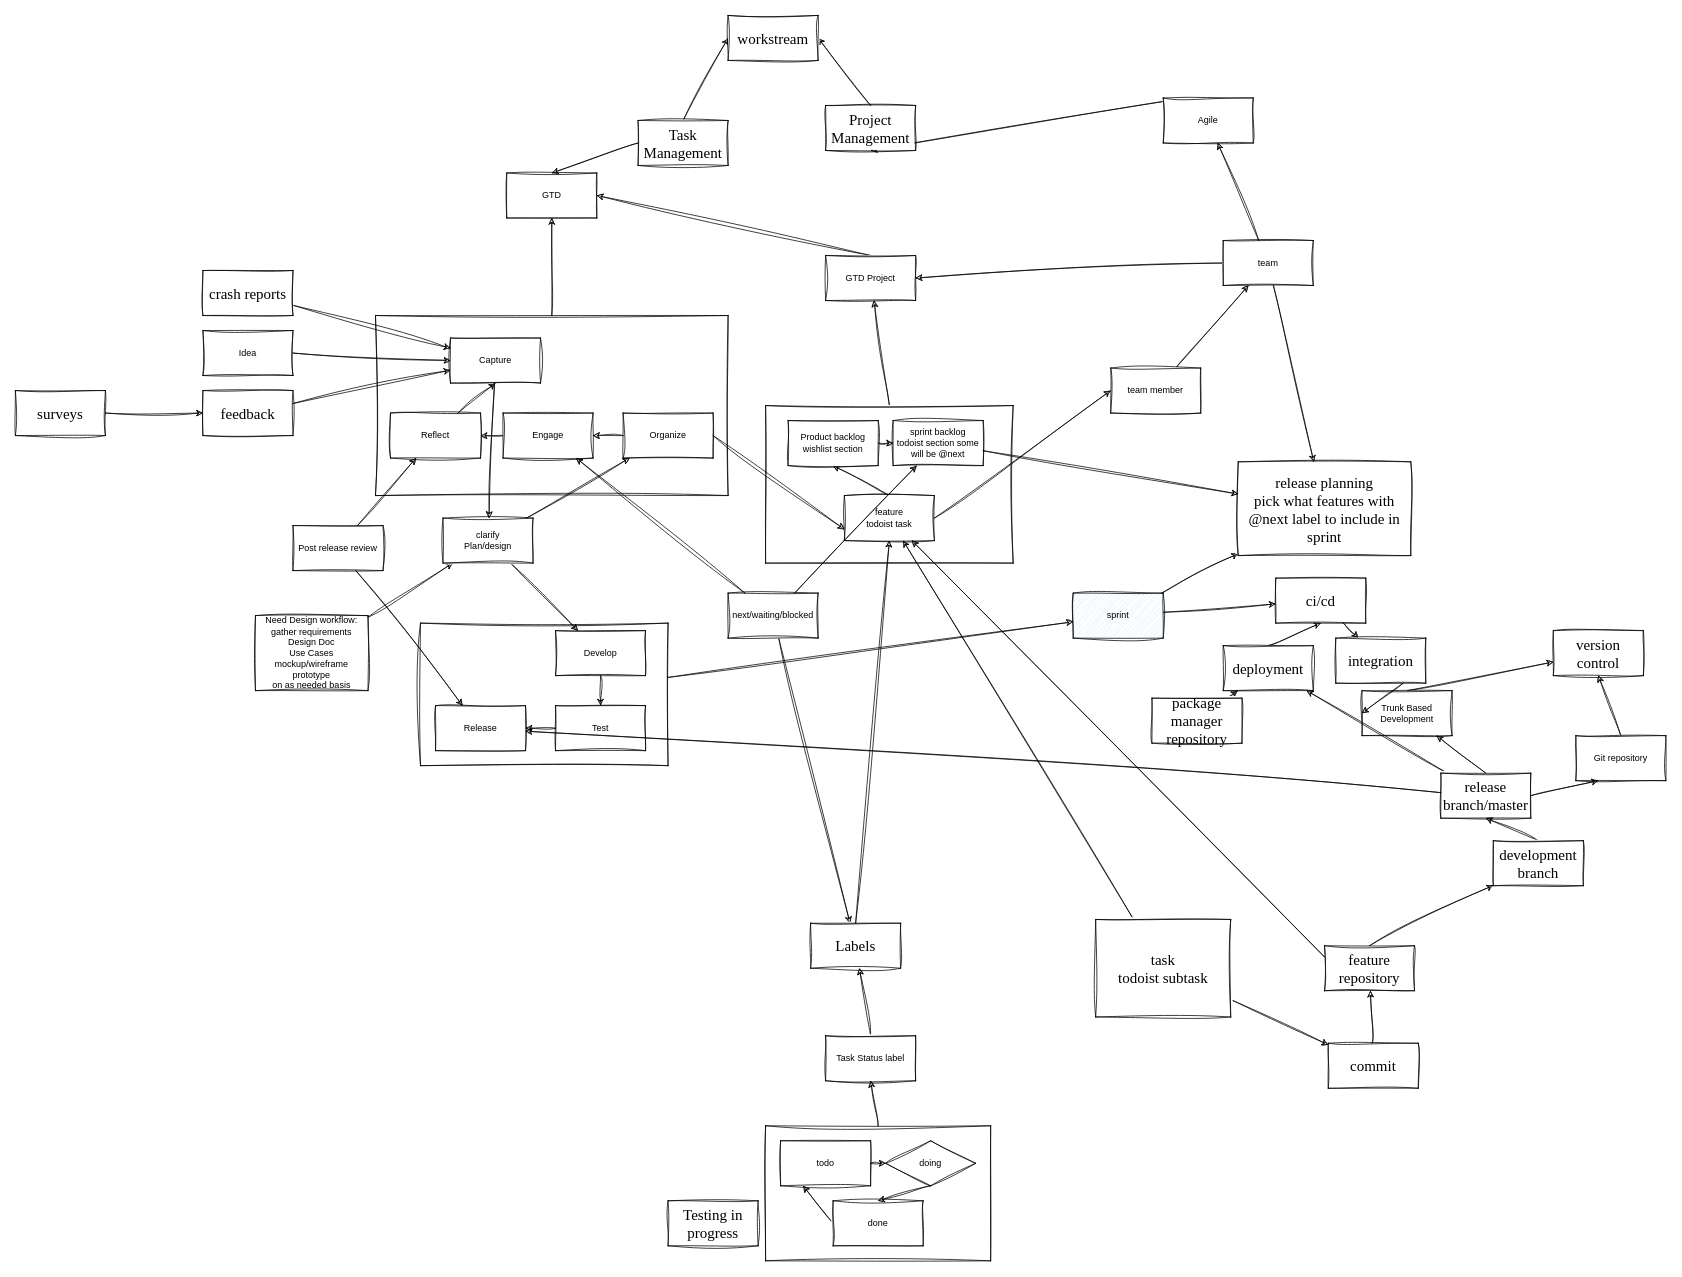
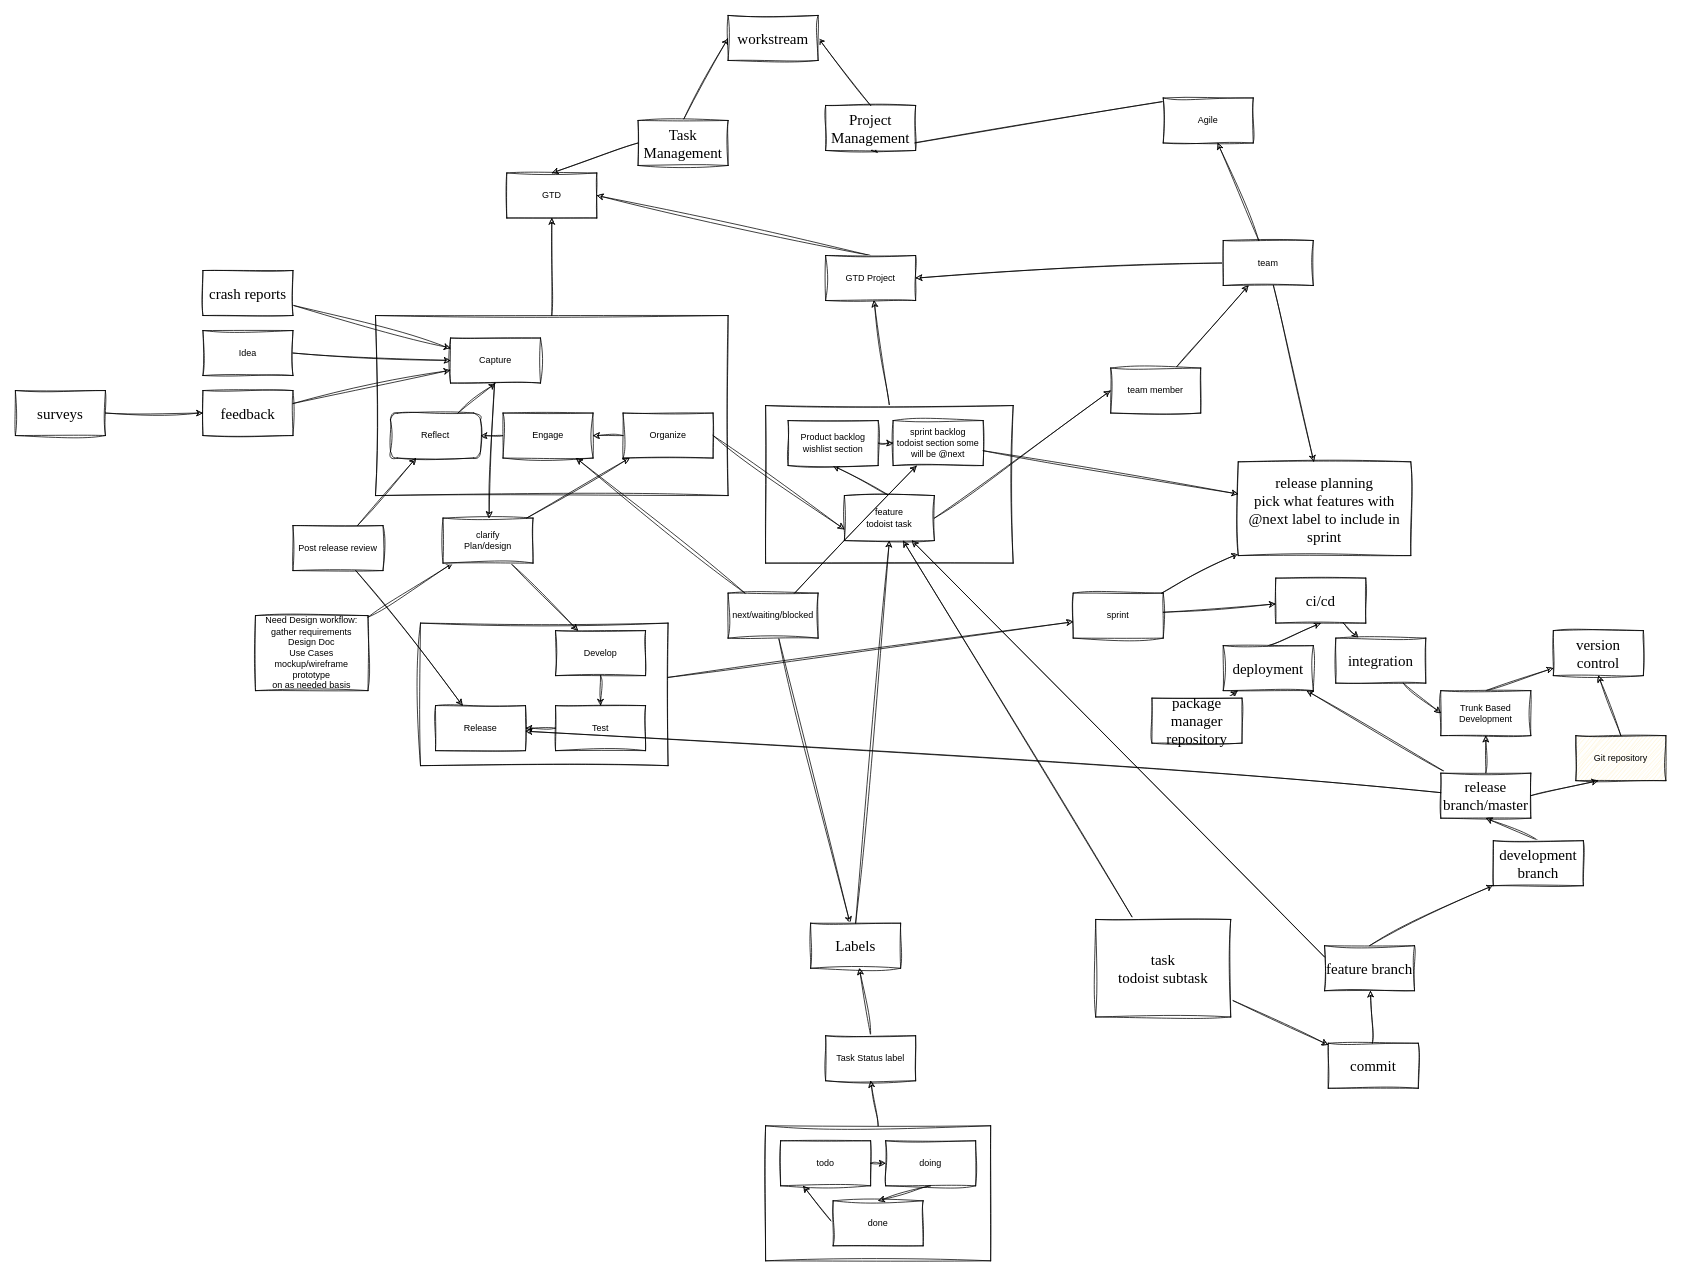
node "Reflect": shape rectangle -> rounded rectangle
node "sprint": fillcolor #dae8fc -> #ffffff
node "Trunk Based Development": moved (1407, 713) -> (1485, 713)
node "Git repository": fillcolor #ffffff -> #fff2cc
node "feature repository": label "feature repository" -> "feature branch"
node "doing": shape diamond -> rectangle
node "Testing in progress": removed
